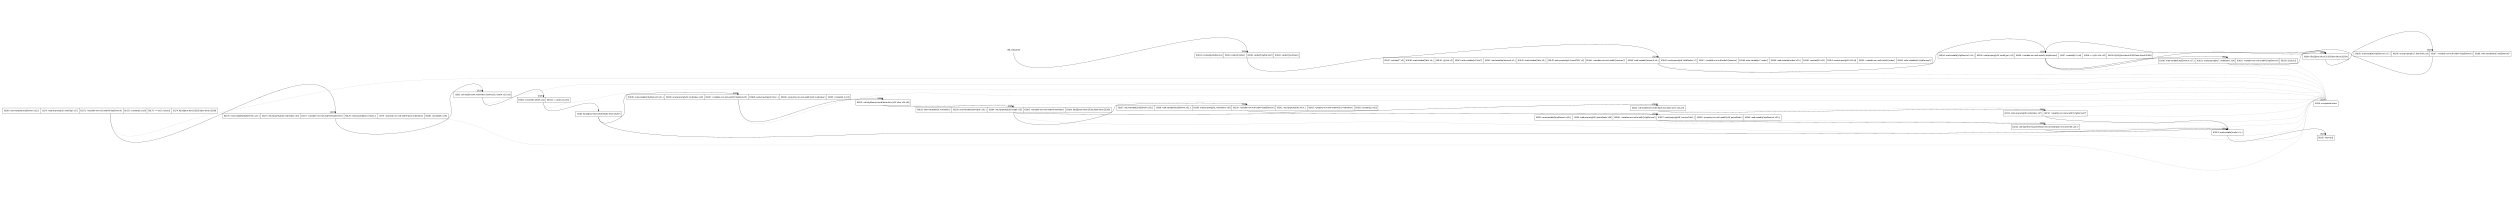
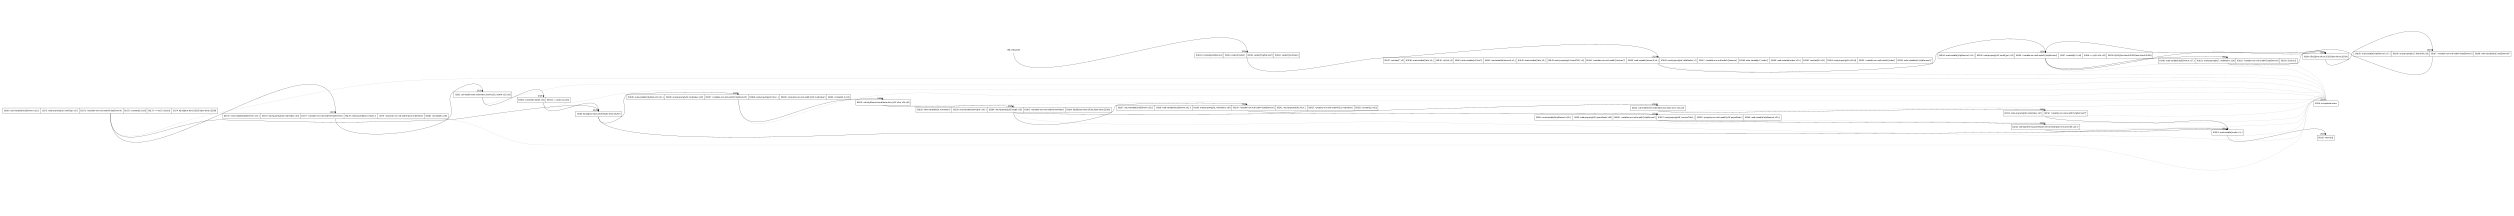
edge "83169: read-variable['shyElement',v19,-]" -> "83184: if[v16](true-block:25259,false-block:25267)": added
